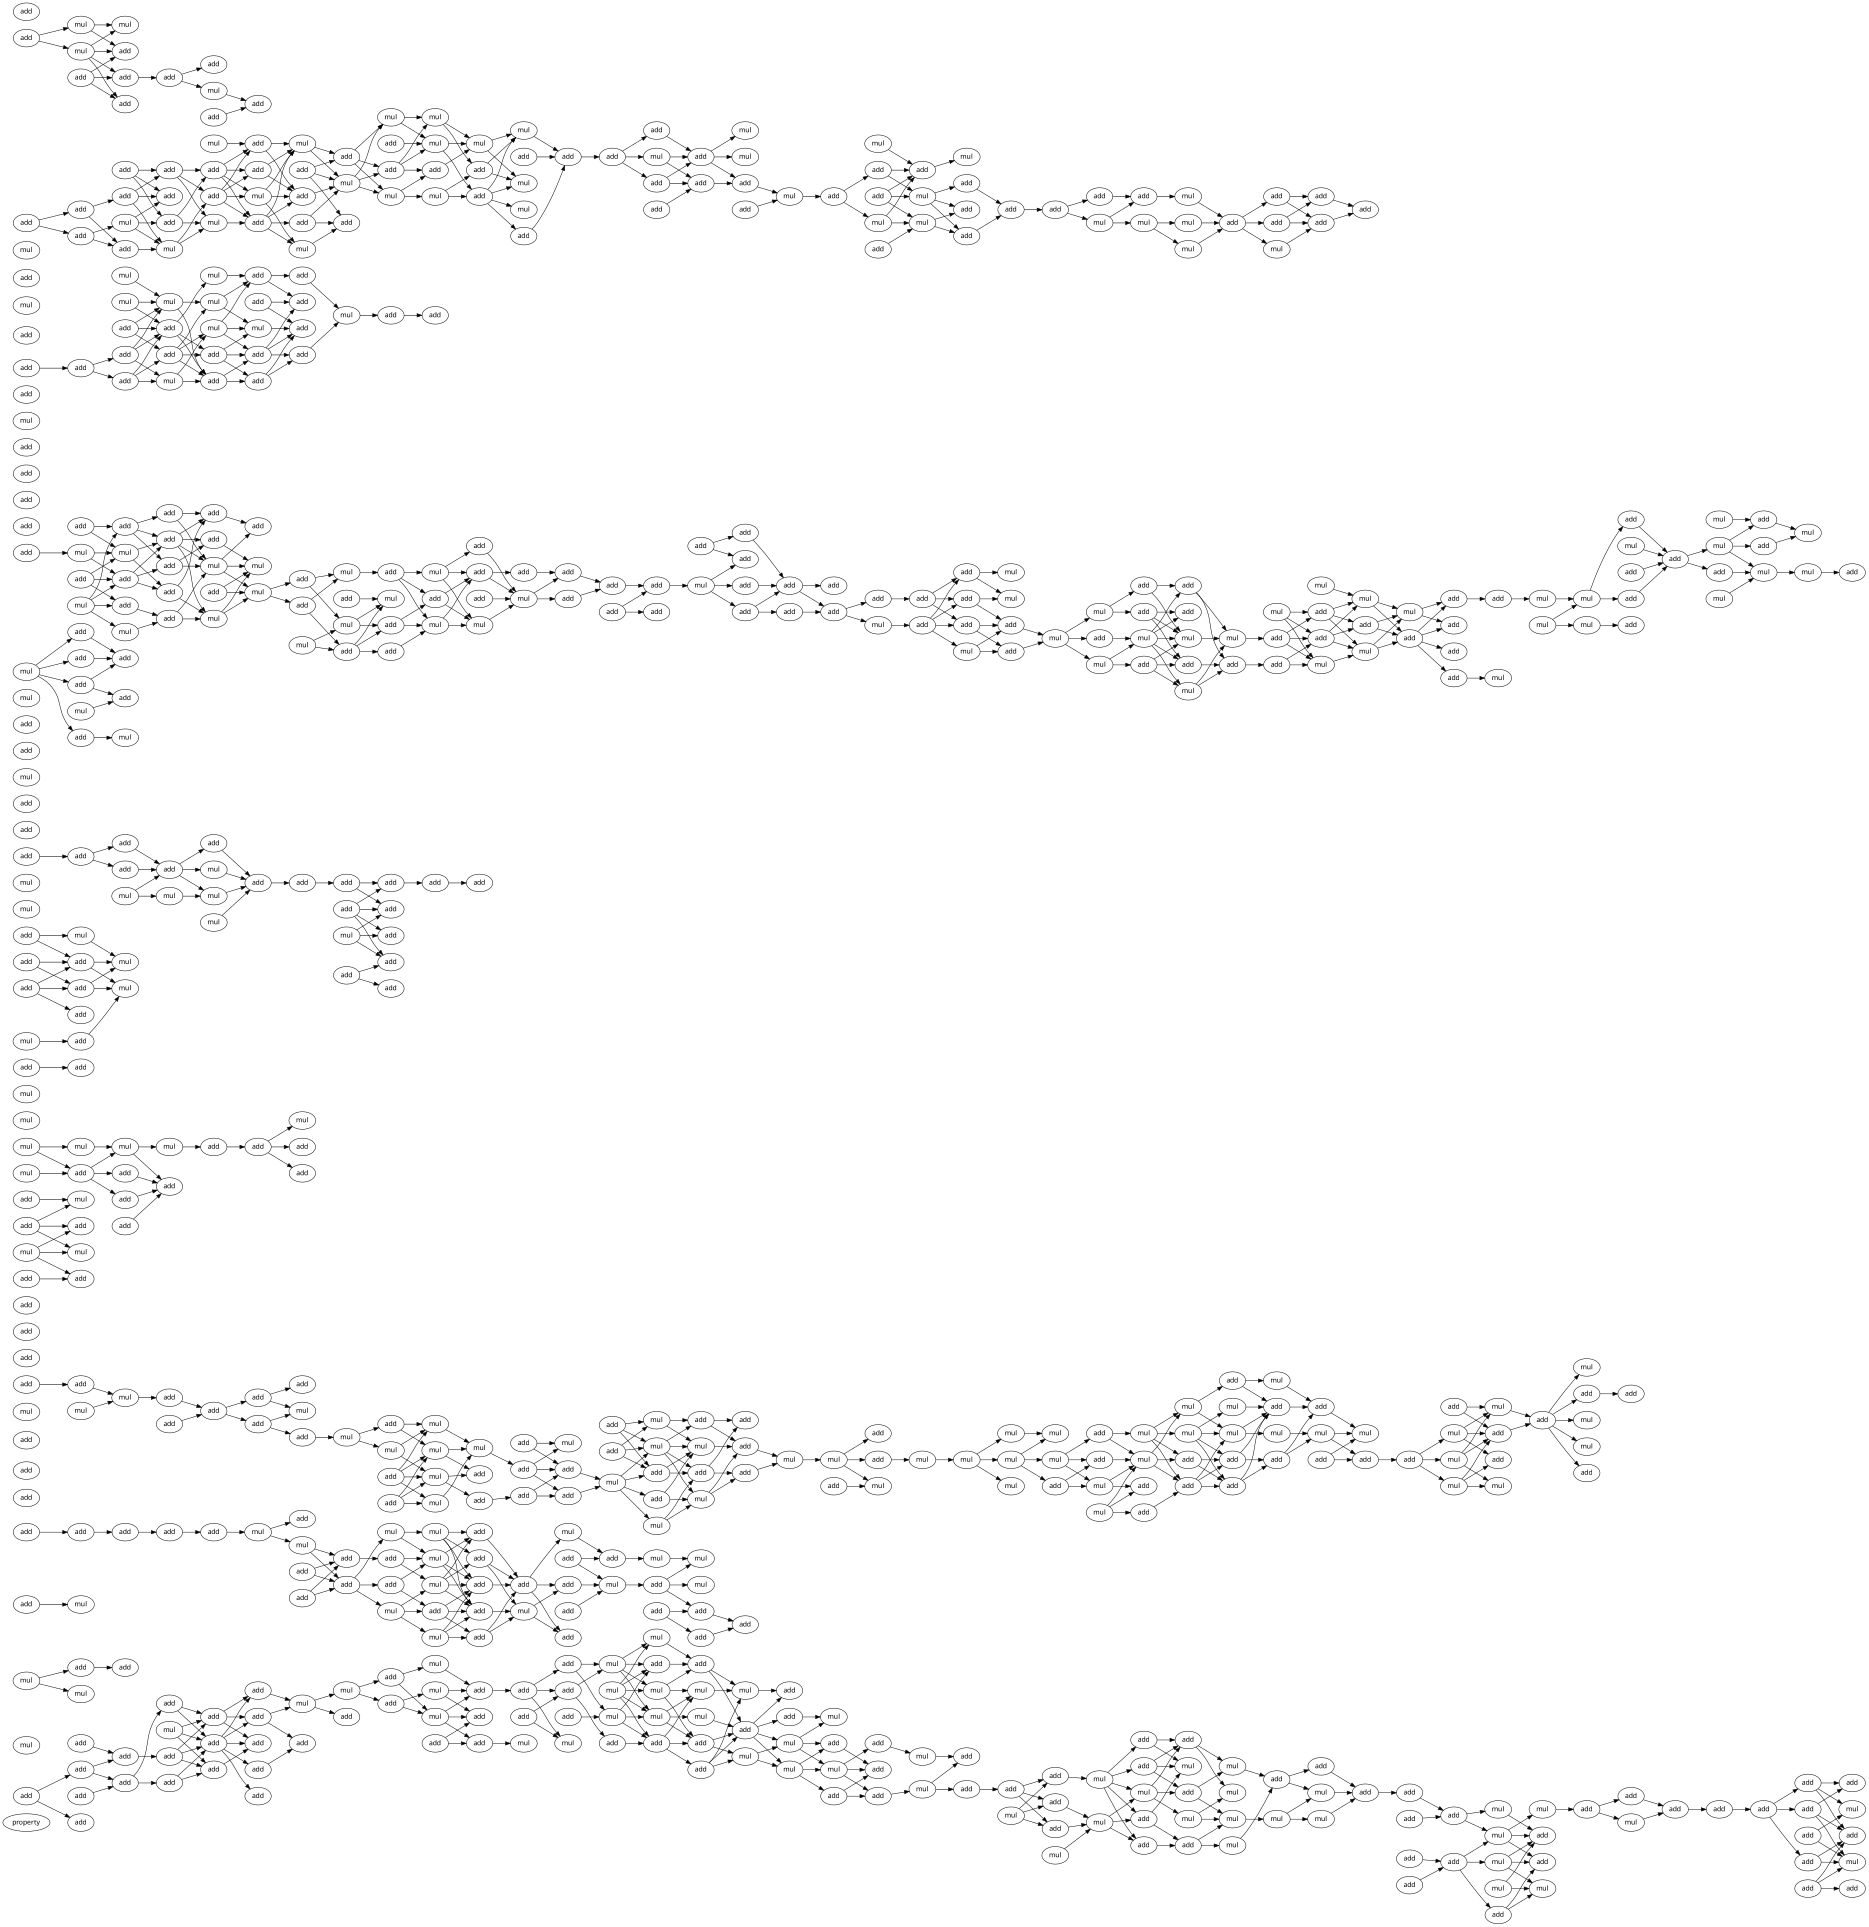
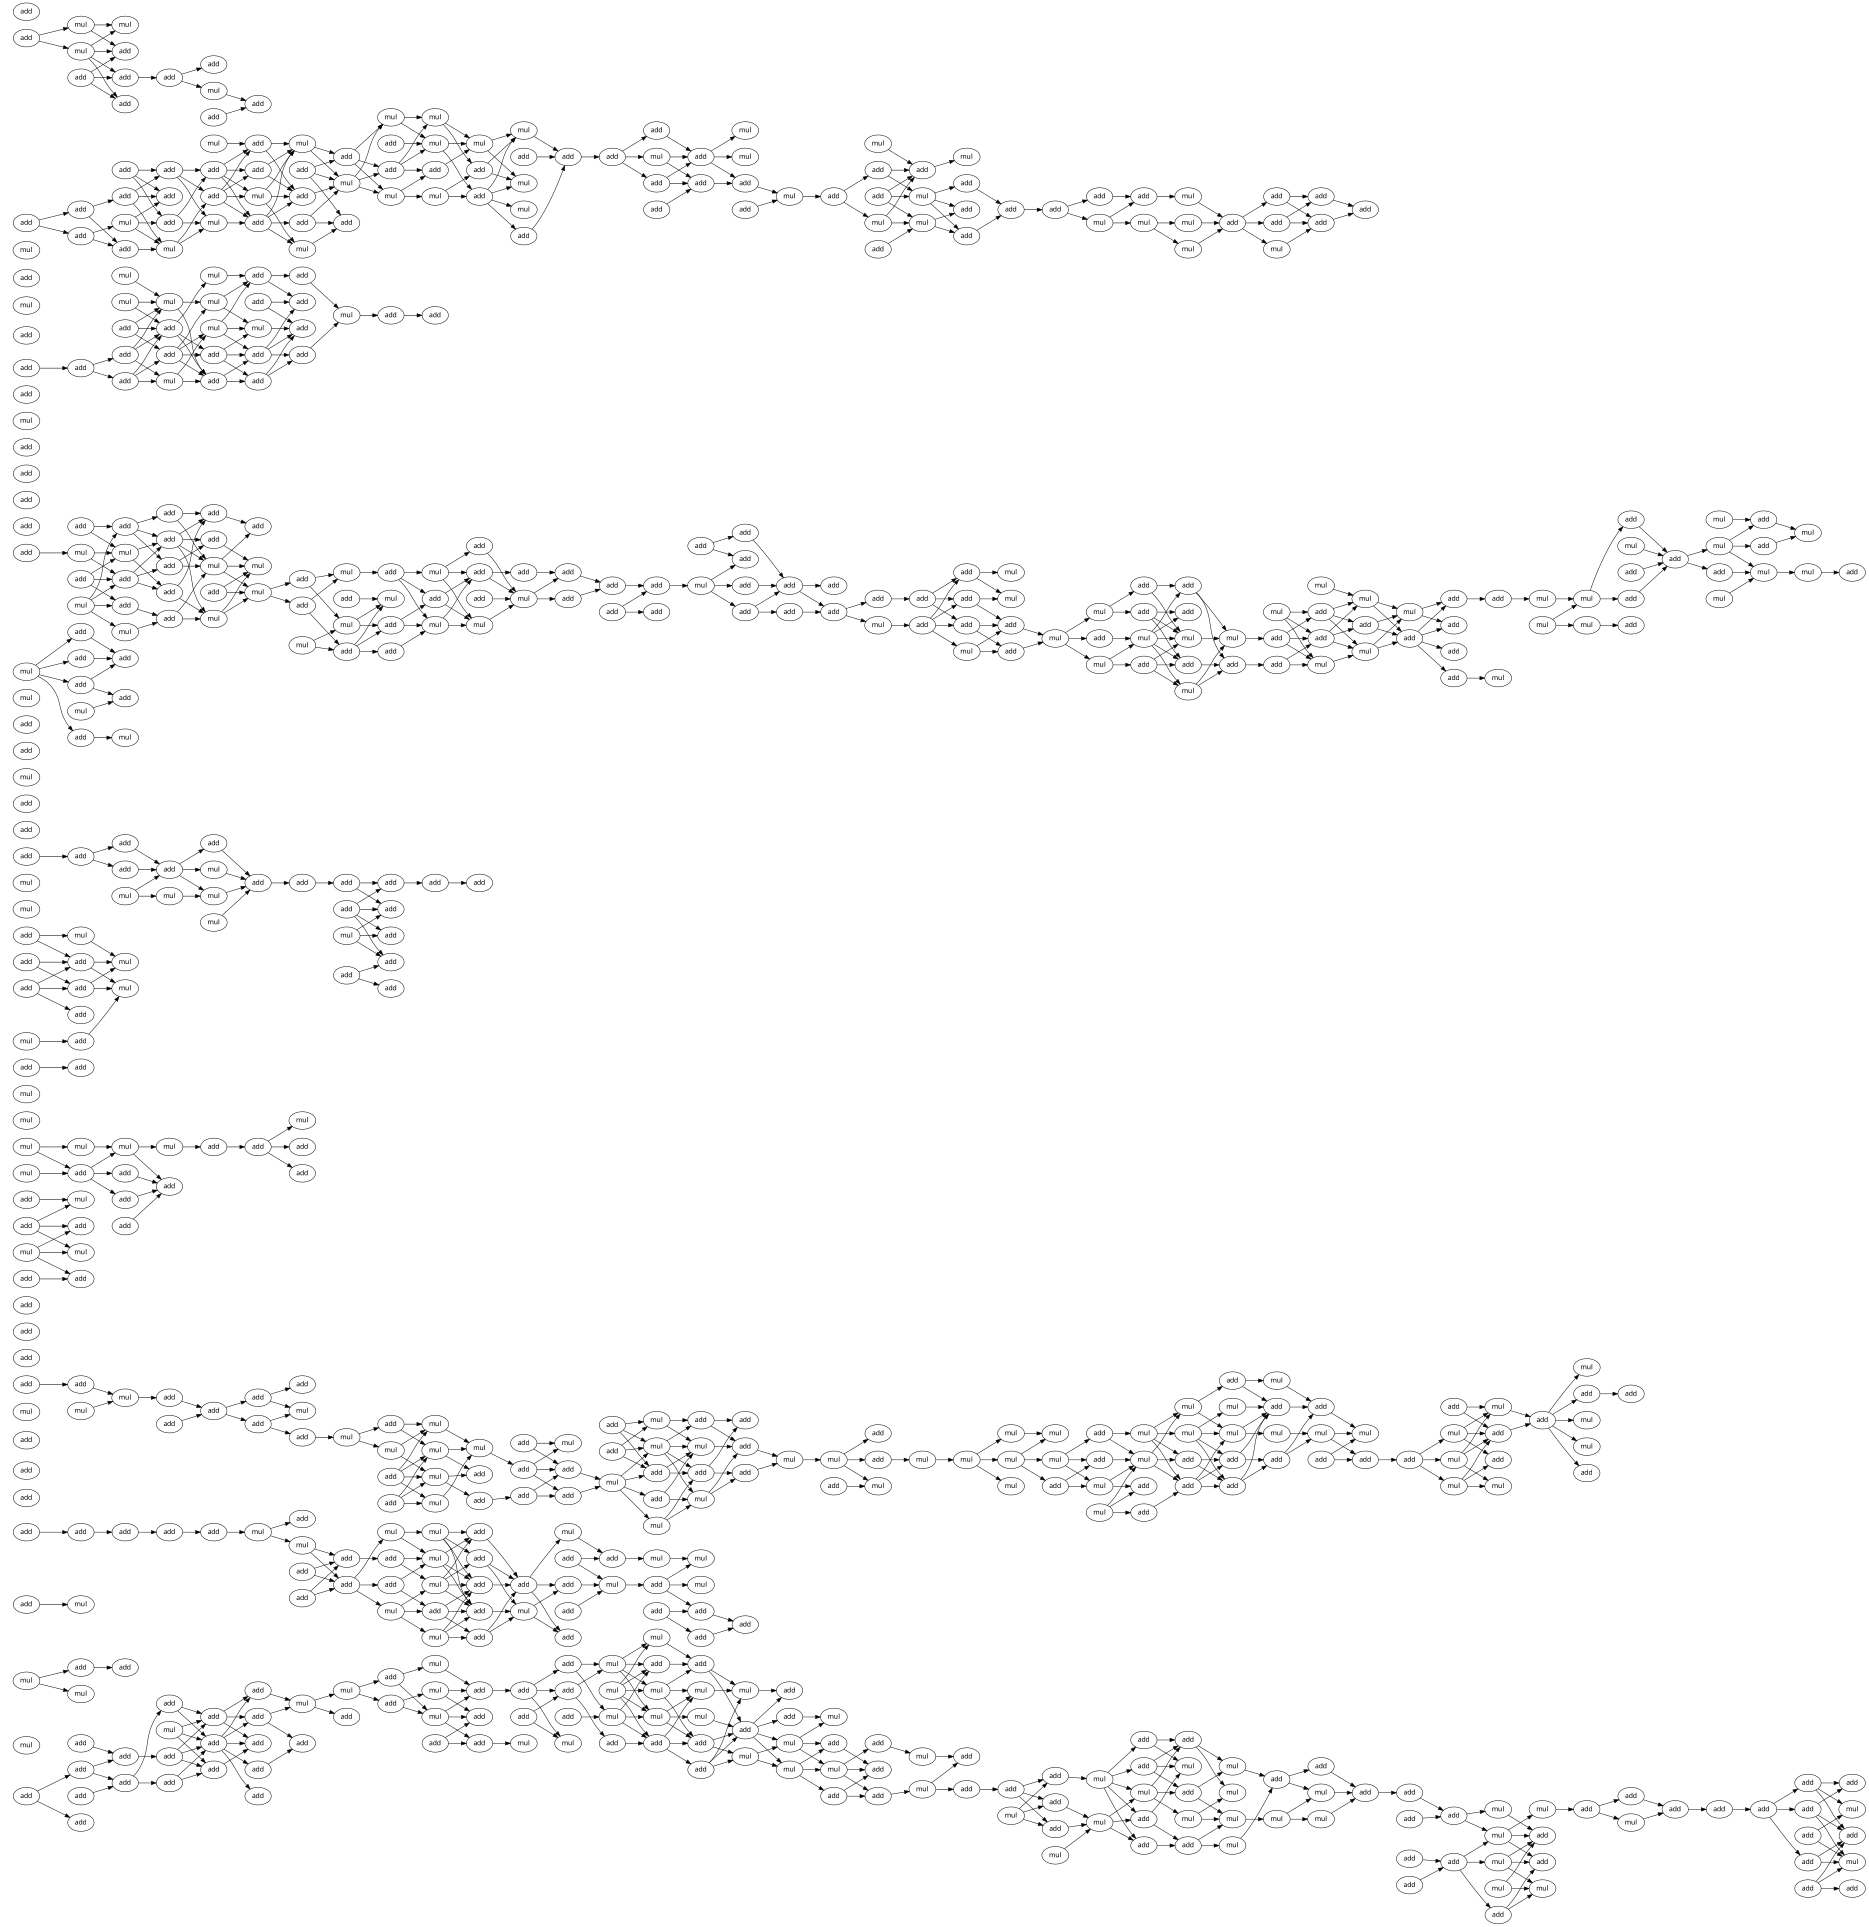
node "property": removed
